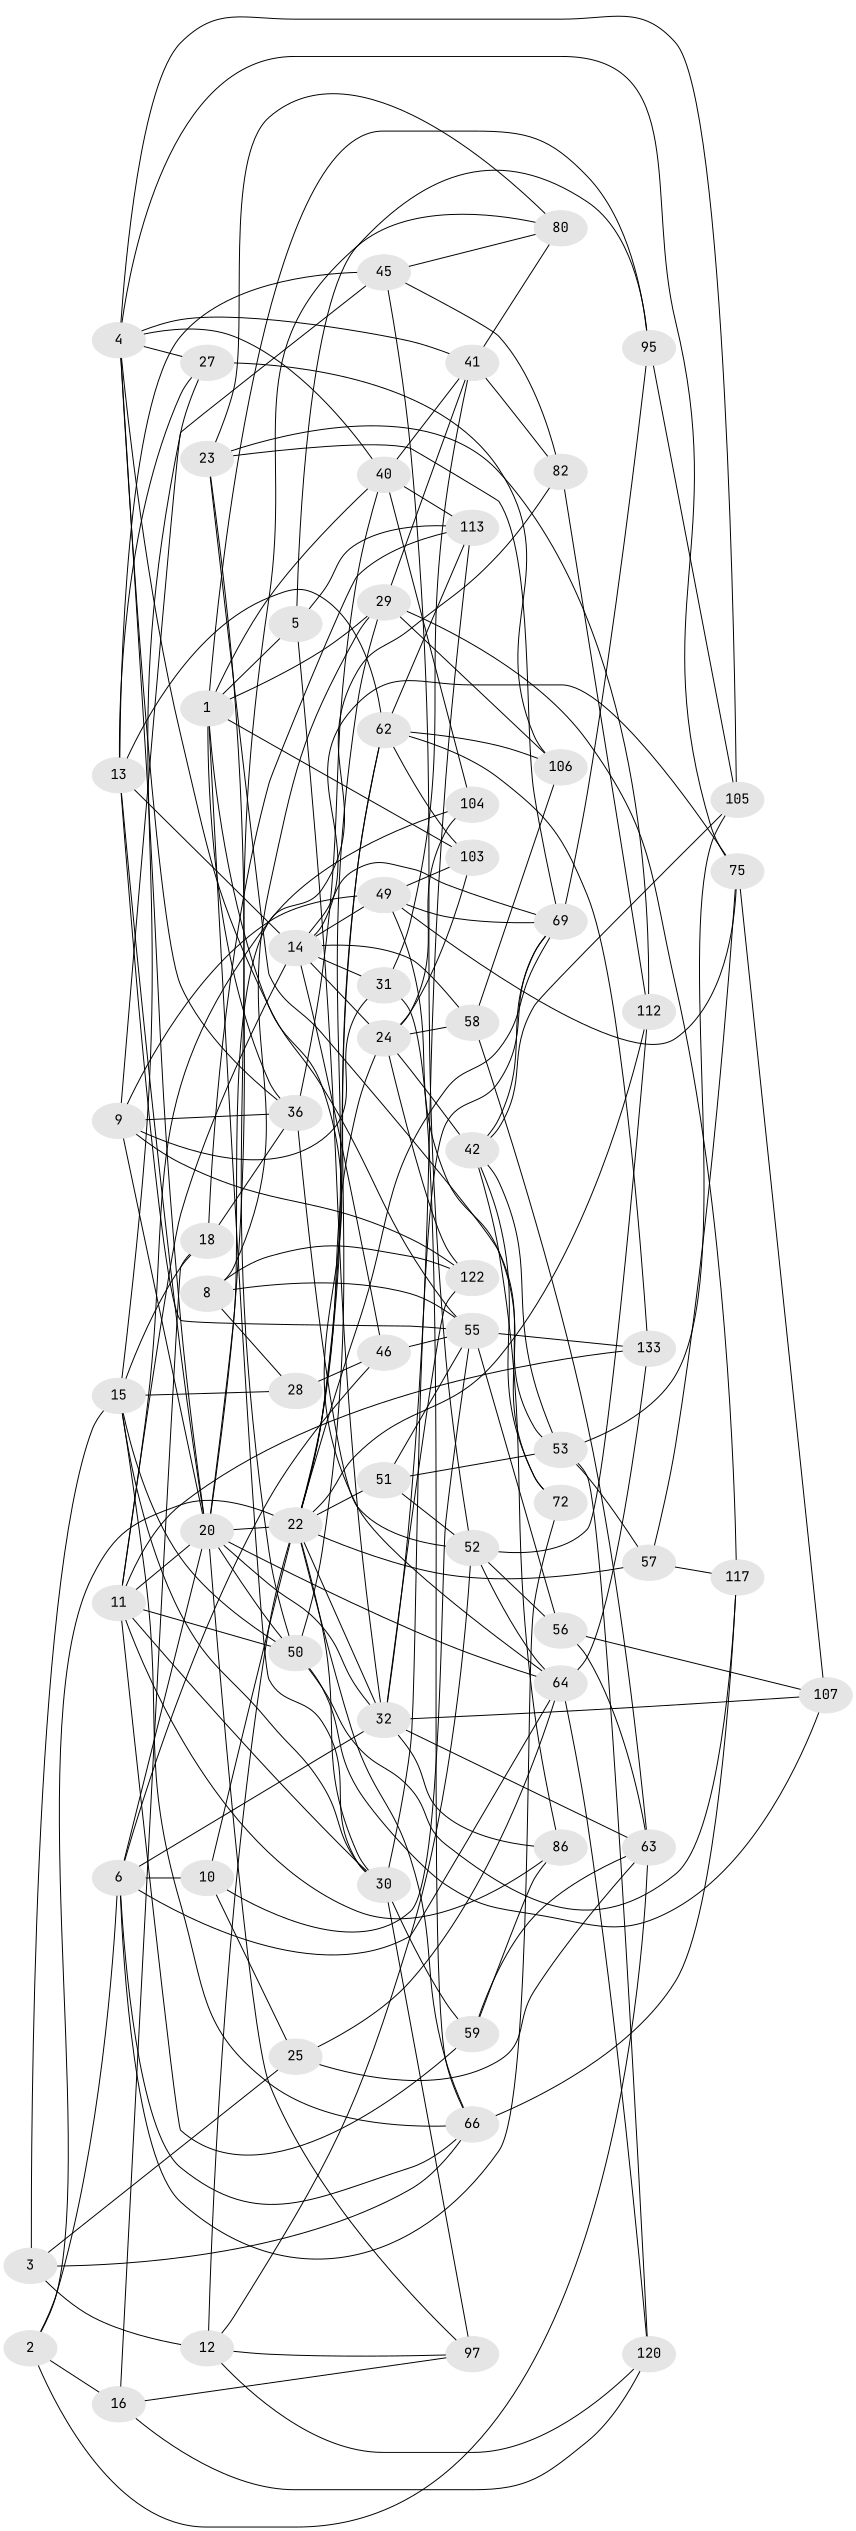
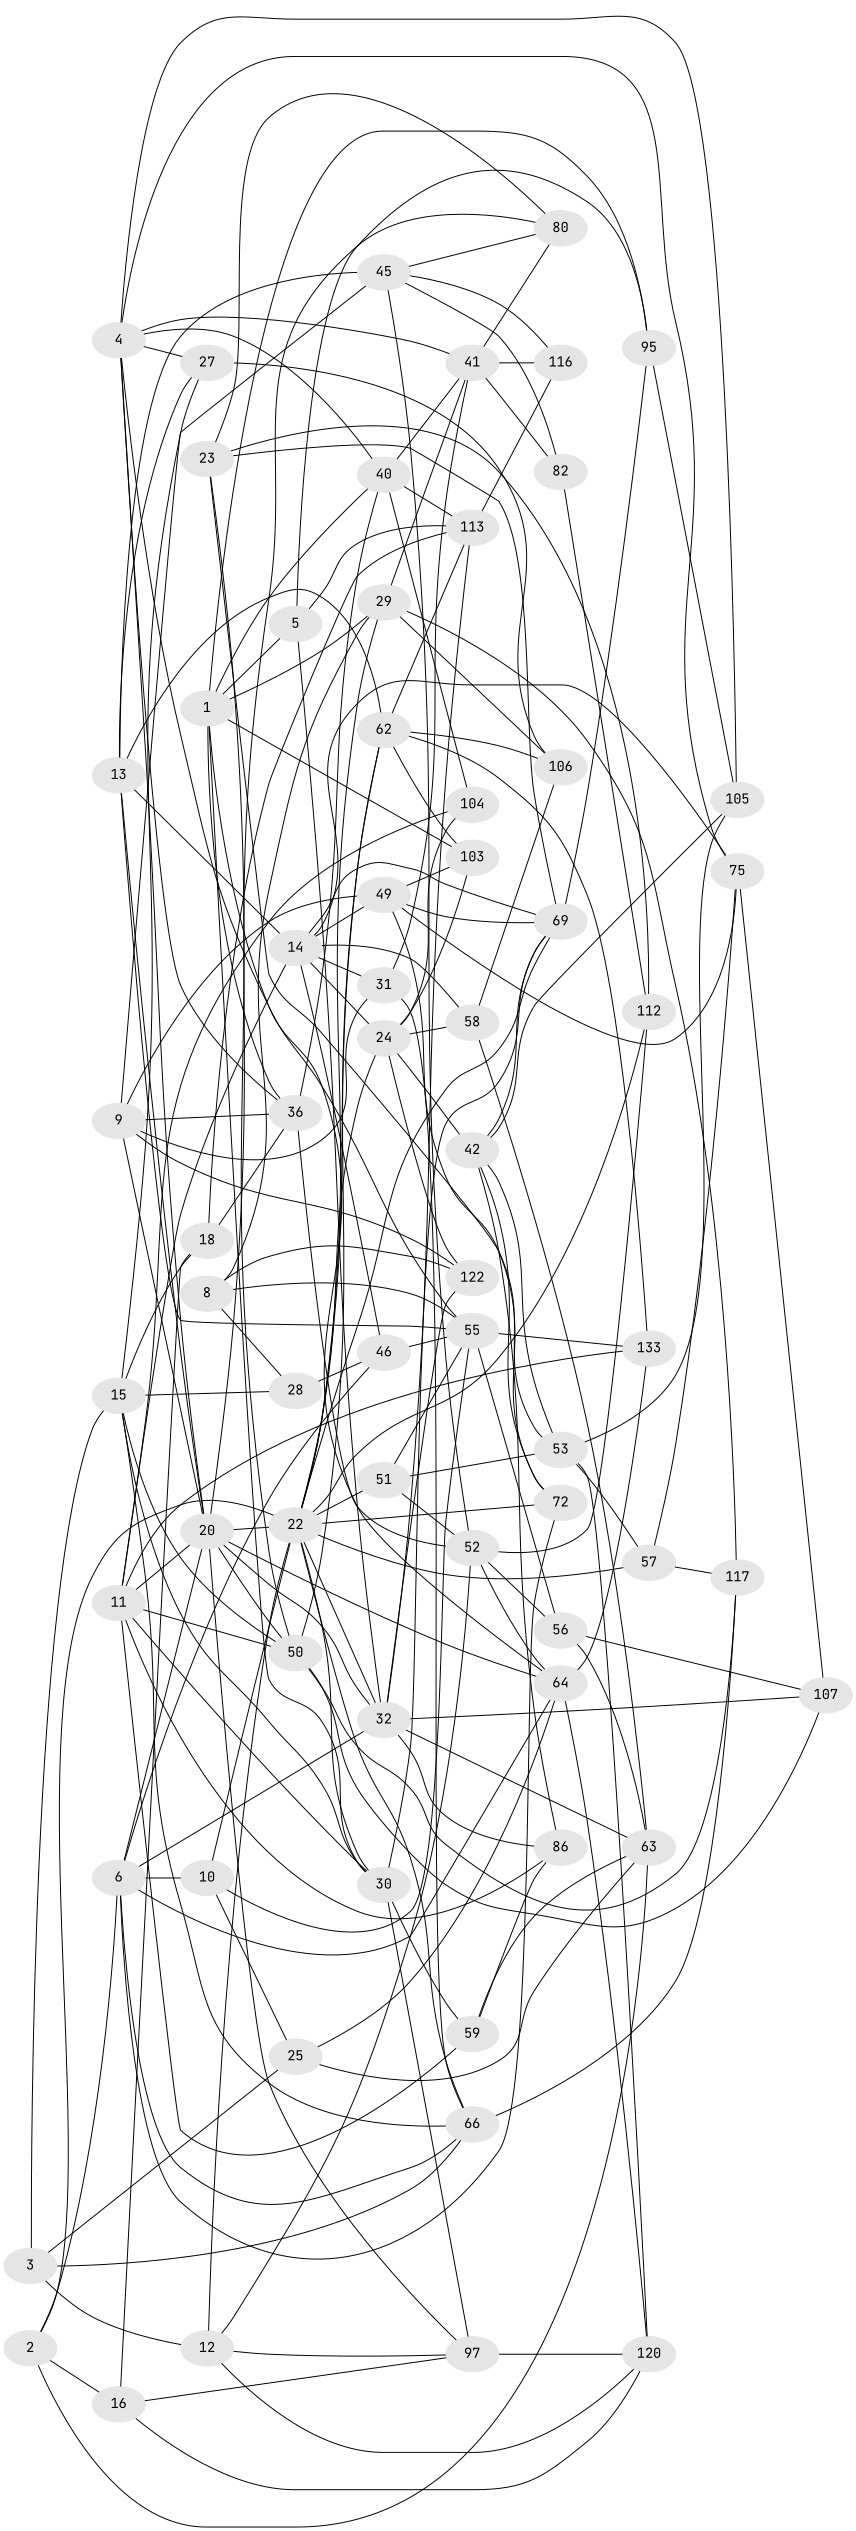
node "116": added
edge "82" -- "20": removed
edge "72" -- "22": added
edge "97" -- "120": added
